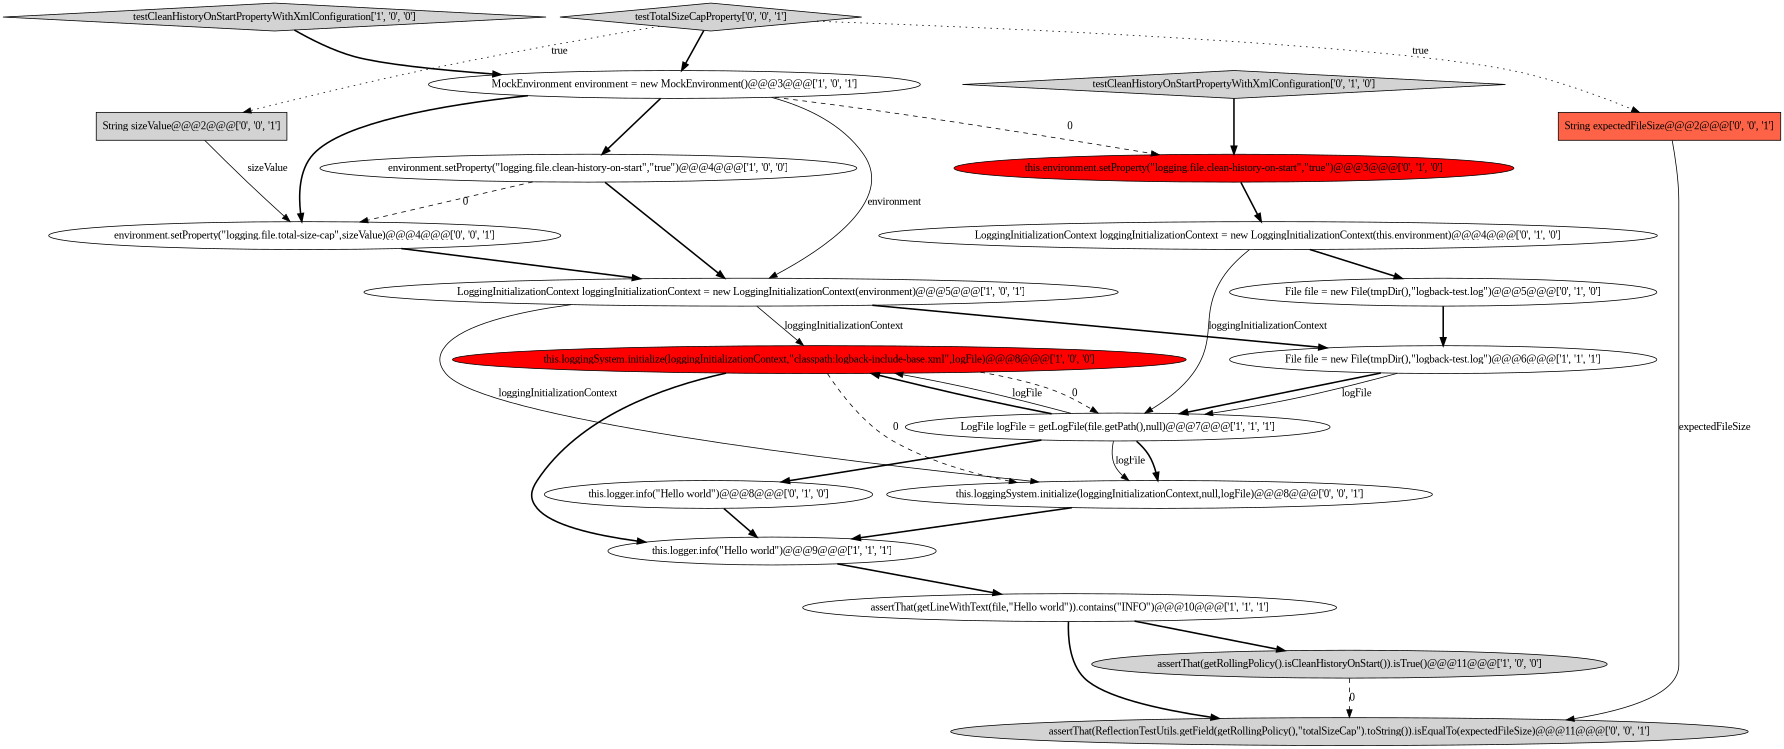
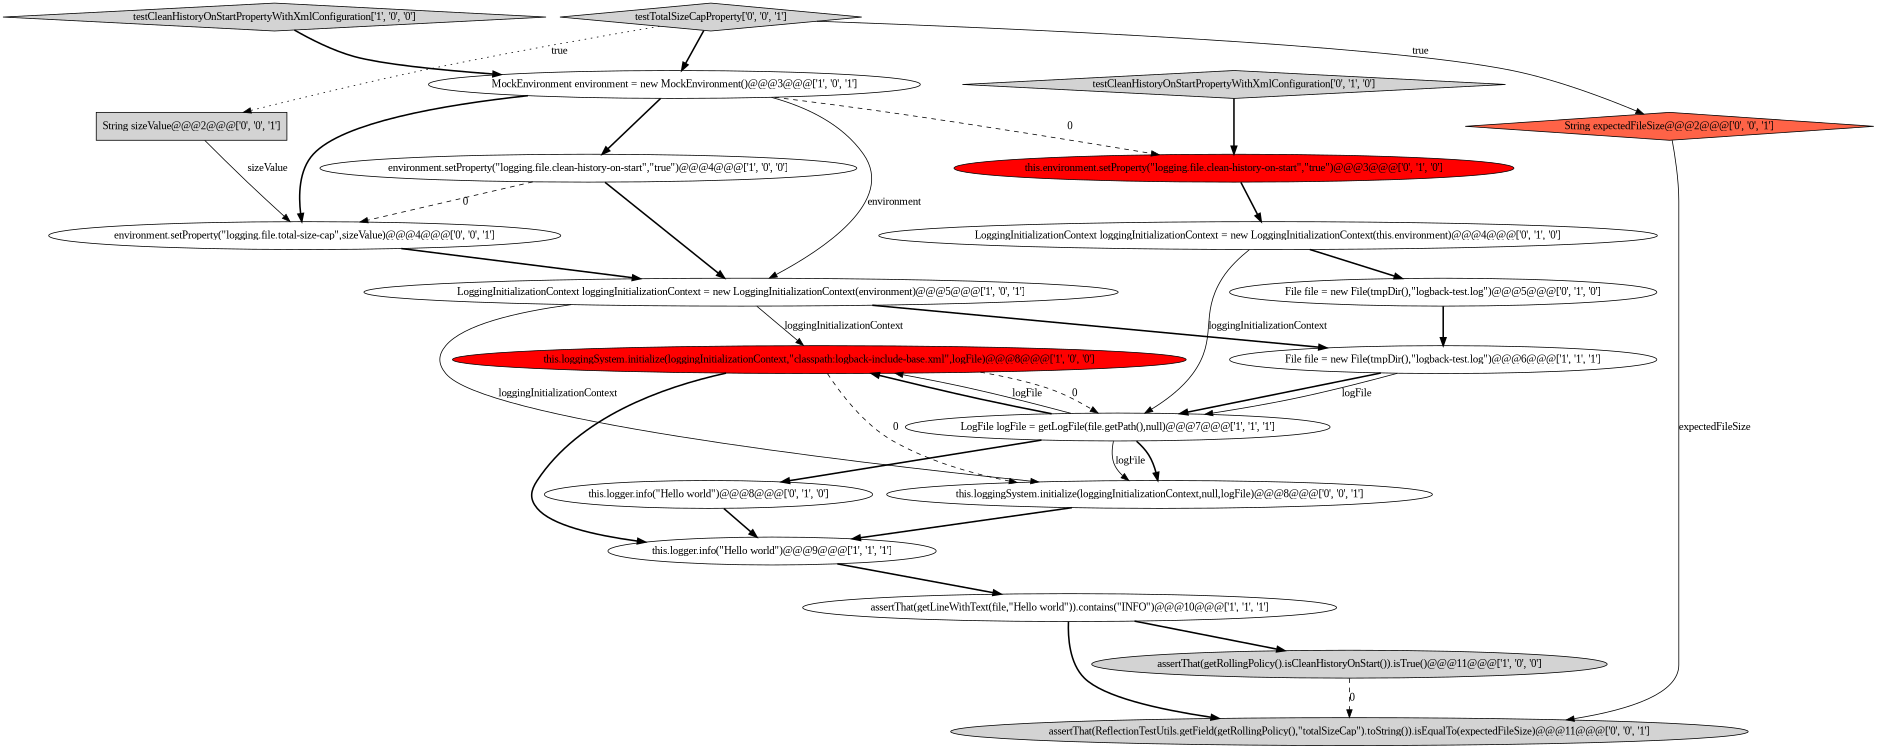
edge "testTotalSizeCapProperty['0', '0', '1']" -> "String expectedFileSize@@@2@@@['0', '0', '1']": style dotted -> solid
node "String expectedFileSize@@@2@@@['0', '0', '1']": shape box -> diamond
